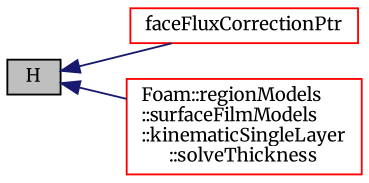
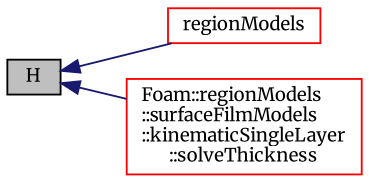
node "faceFluxCorrectionPtr": label "faceFluxCorrectionPtr" -> "regionModels"
